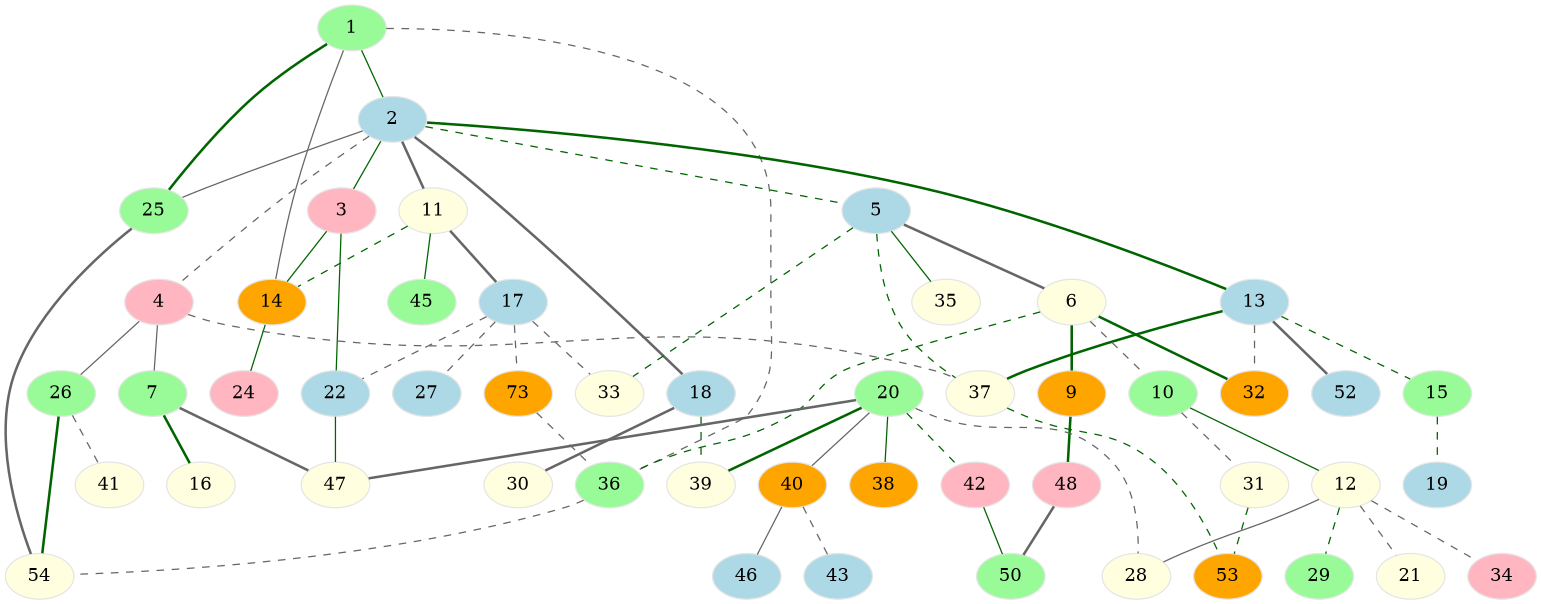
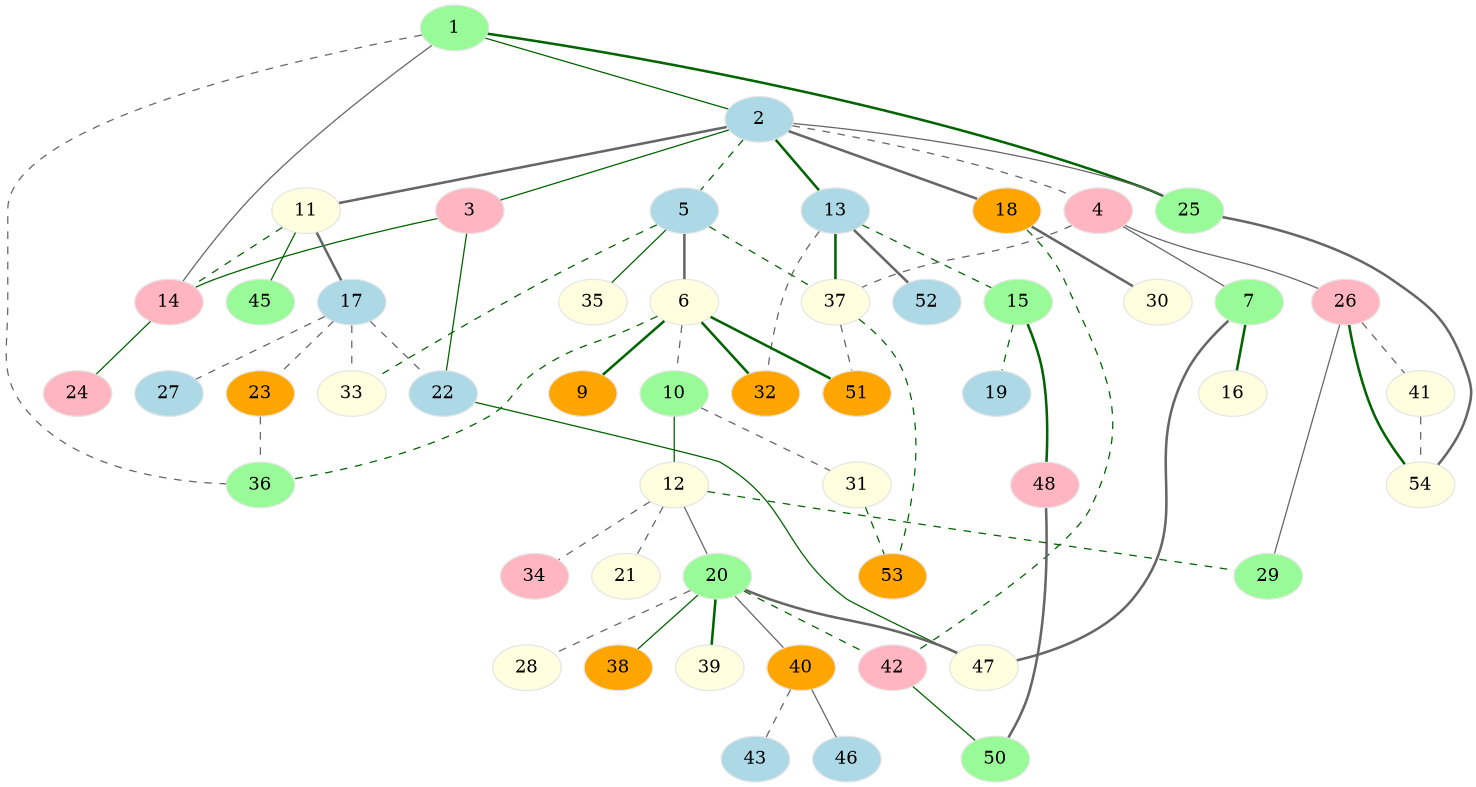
node "14": fillcolor orange -> lightpink
node "26": fillcolor palegreen -> lightpink
node "73": label "73" -> "23"
node "18": fillcolor lightblue -> orange
node "51": added
edge "18" -- "39": now "18" -- "42"
edge "26" -- "29": added
edge "9" -- "48": now "15" -- "48"
edge "12" -- "28": now "12" -- "20"
edge "36" -- "54": now "41" -- "54"
